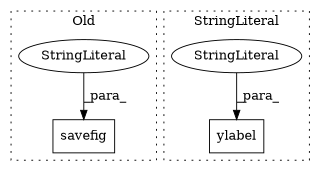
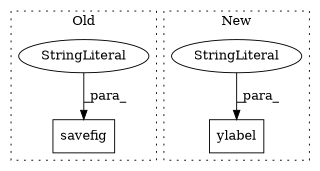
cluster "StringLiteral": label "StringLiteral" -> "New"
